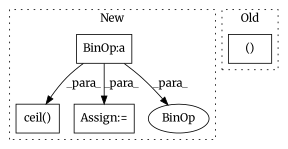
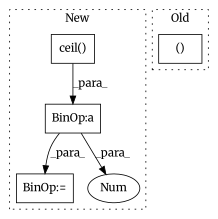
edge "BinOp:a" -> "ceil()": reversed
node "Assign:=": label "Assign:=" -> "BinOp:="
node "BinOp": label "BinOp" -> "Num"
